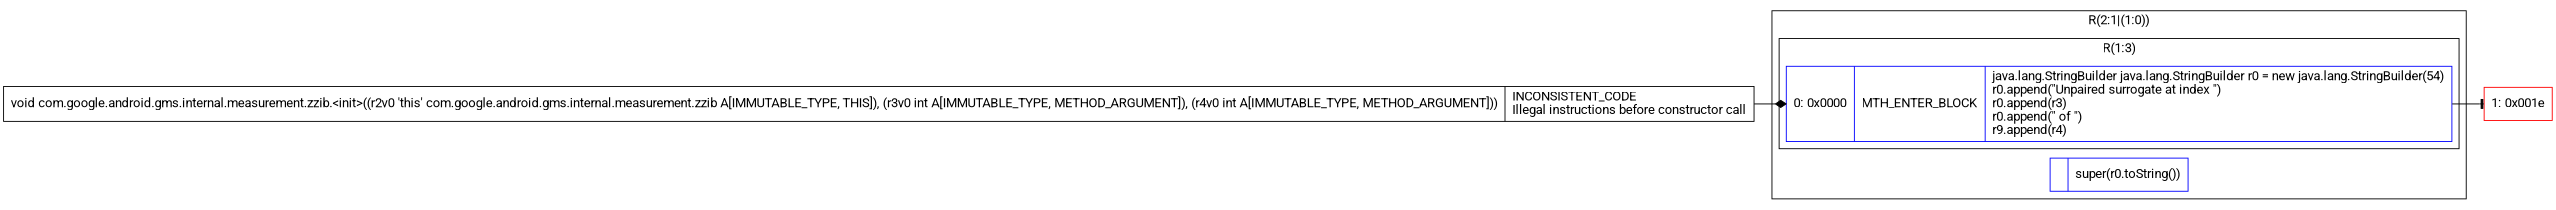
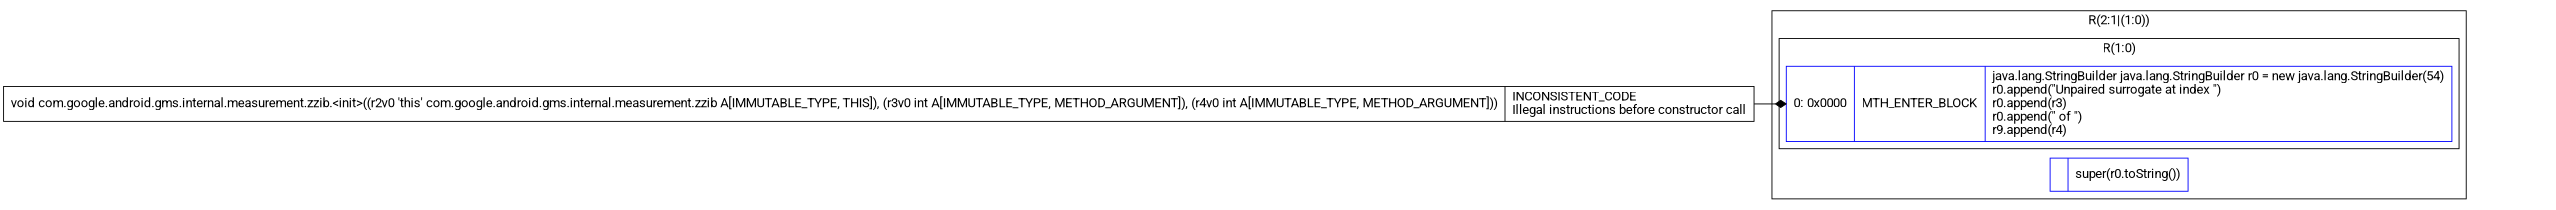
cluster "R(1:3)": label "R(1:3)" -> "R(1:0)"
node "1: 0x001e": removed
